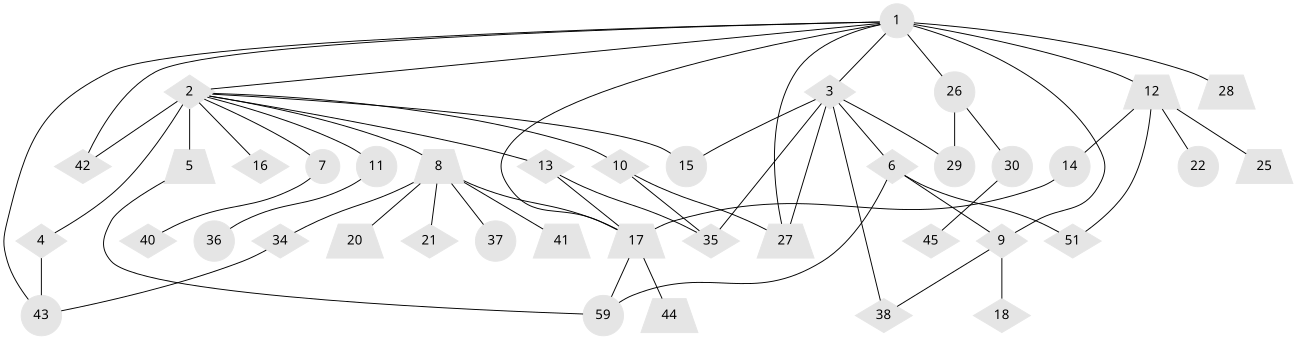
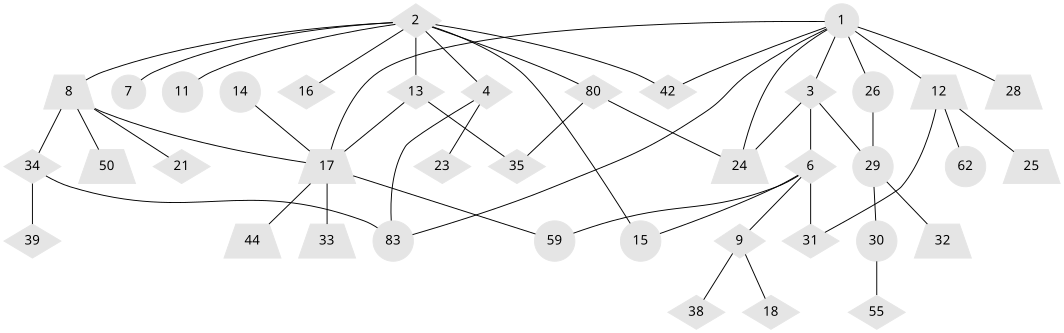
edge "1" -- "2": removed
edge "1" -- "9": removed
edge "3" -- "15": now "6" -- "15"
edge "26" -- "30": now "29" -- "30"
edge "12" -- "14": removed
node "5": removed
node "23": added
node "10": label "10" -> "80"
node "22": label "22" -> "62"
edge "3" -- "35": removed
edge "3" -- "38": removed
node "39": added
node "40": removed
node "36": removed
node "33": added
node "20": label "20" -> "50"
node "37": removed
node "41": removed
node "27": label "27" -> "24"
node "45": label "45" -> "55"
node "32": added
node "51": label "51" -> "31"
node "43": label "43" -> "83"
